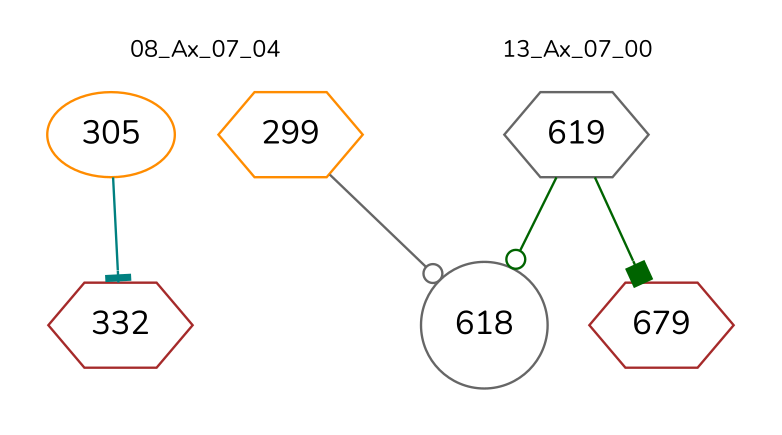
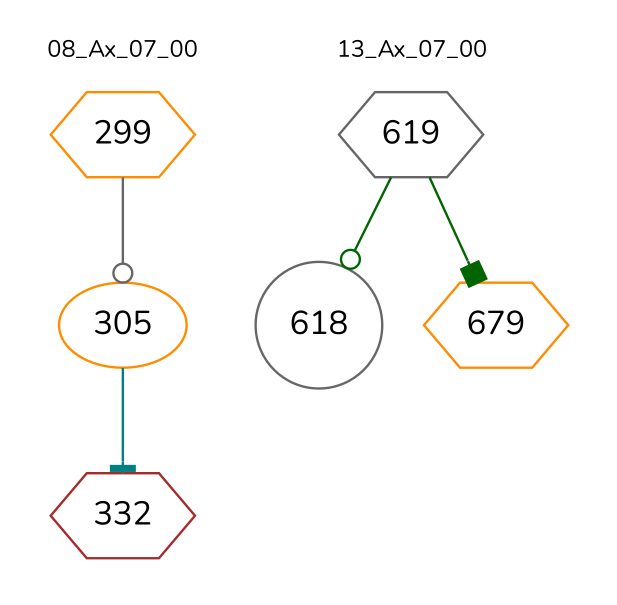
cluster "08_Ax_07_04": label "08_Ax_07_04" -> "08_Ax_07_00"
edge "299" -> "618": now "299" -> "305"
node "679": color brown -> darkorange
